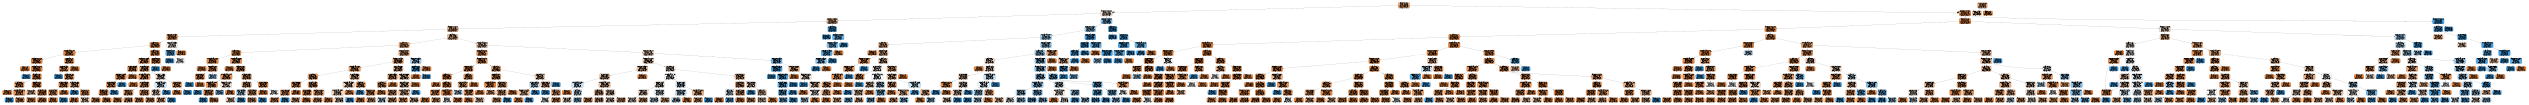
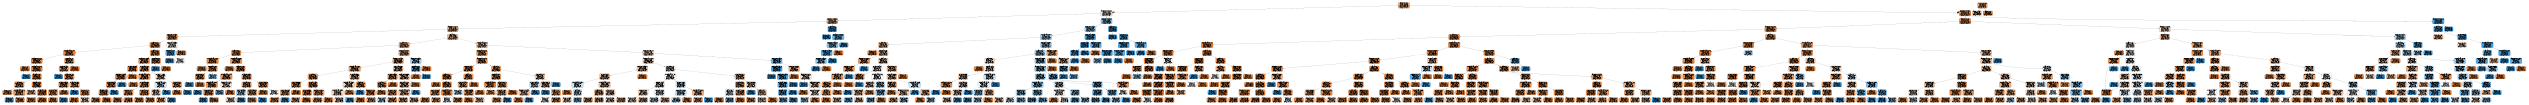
node "entropy = 0.592": removed
